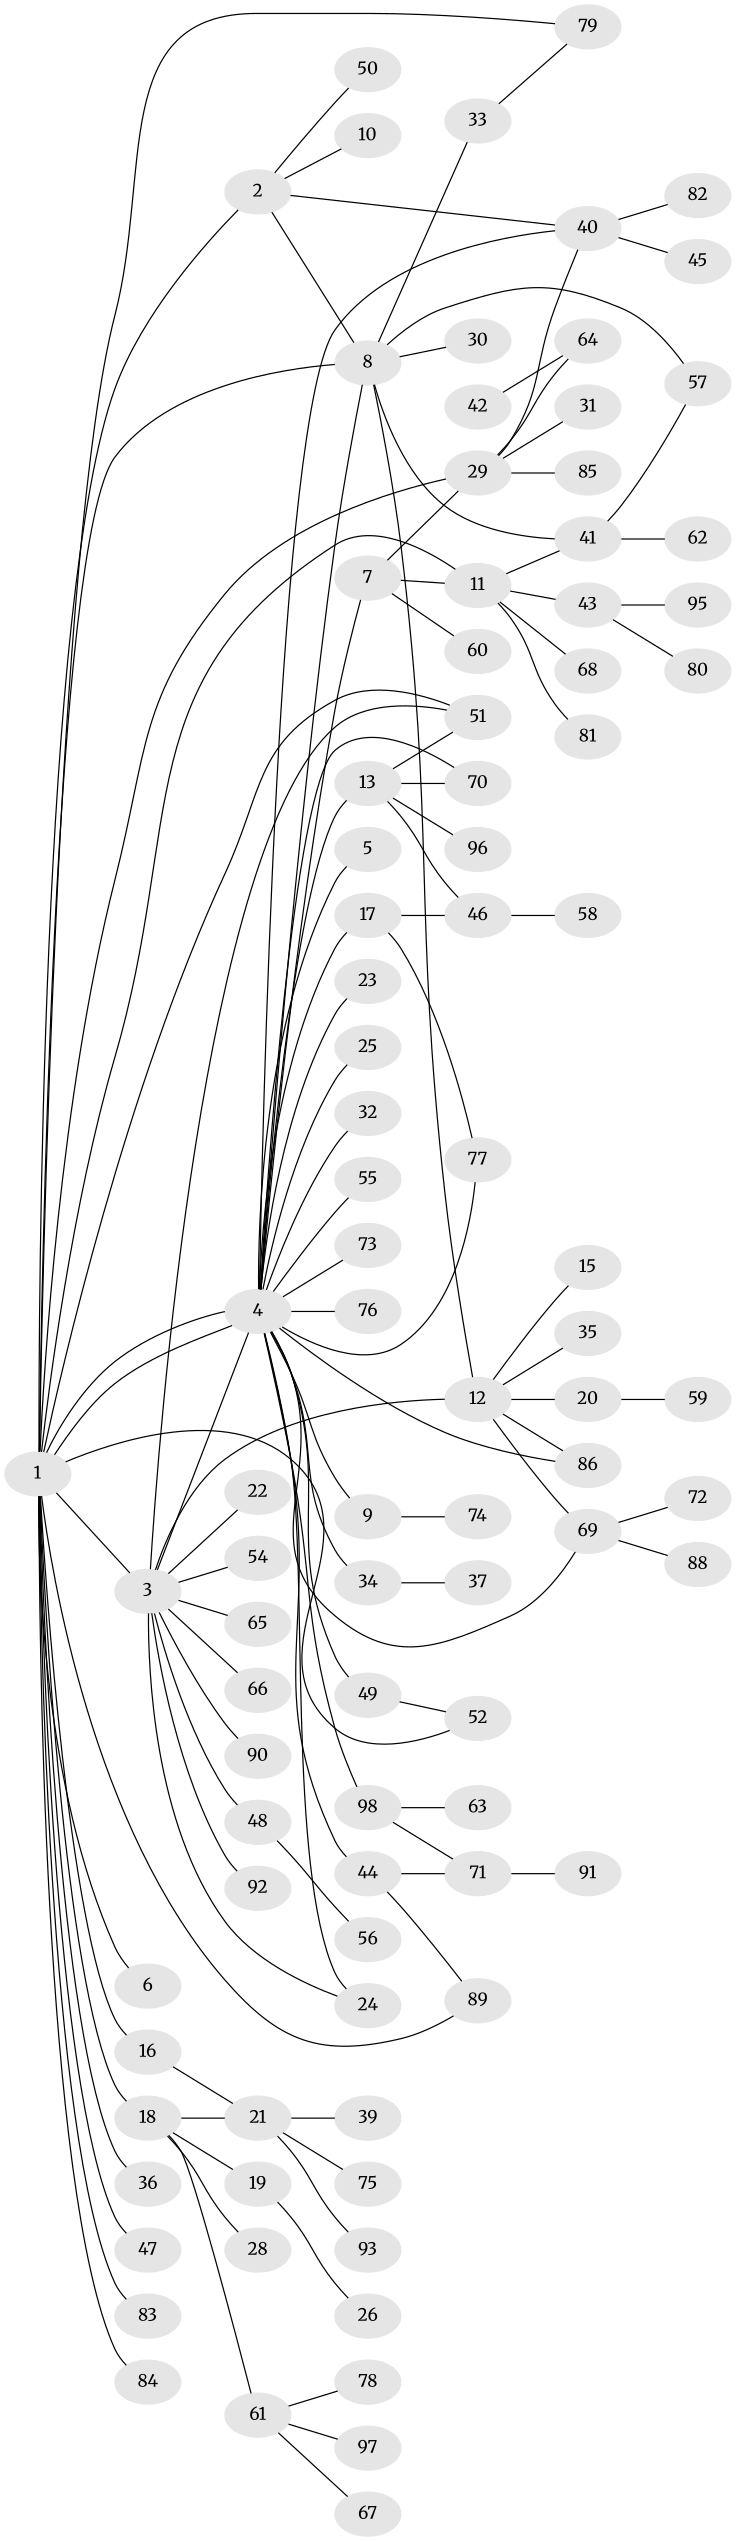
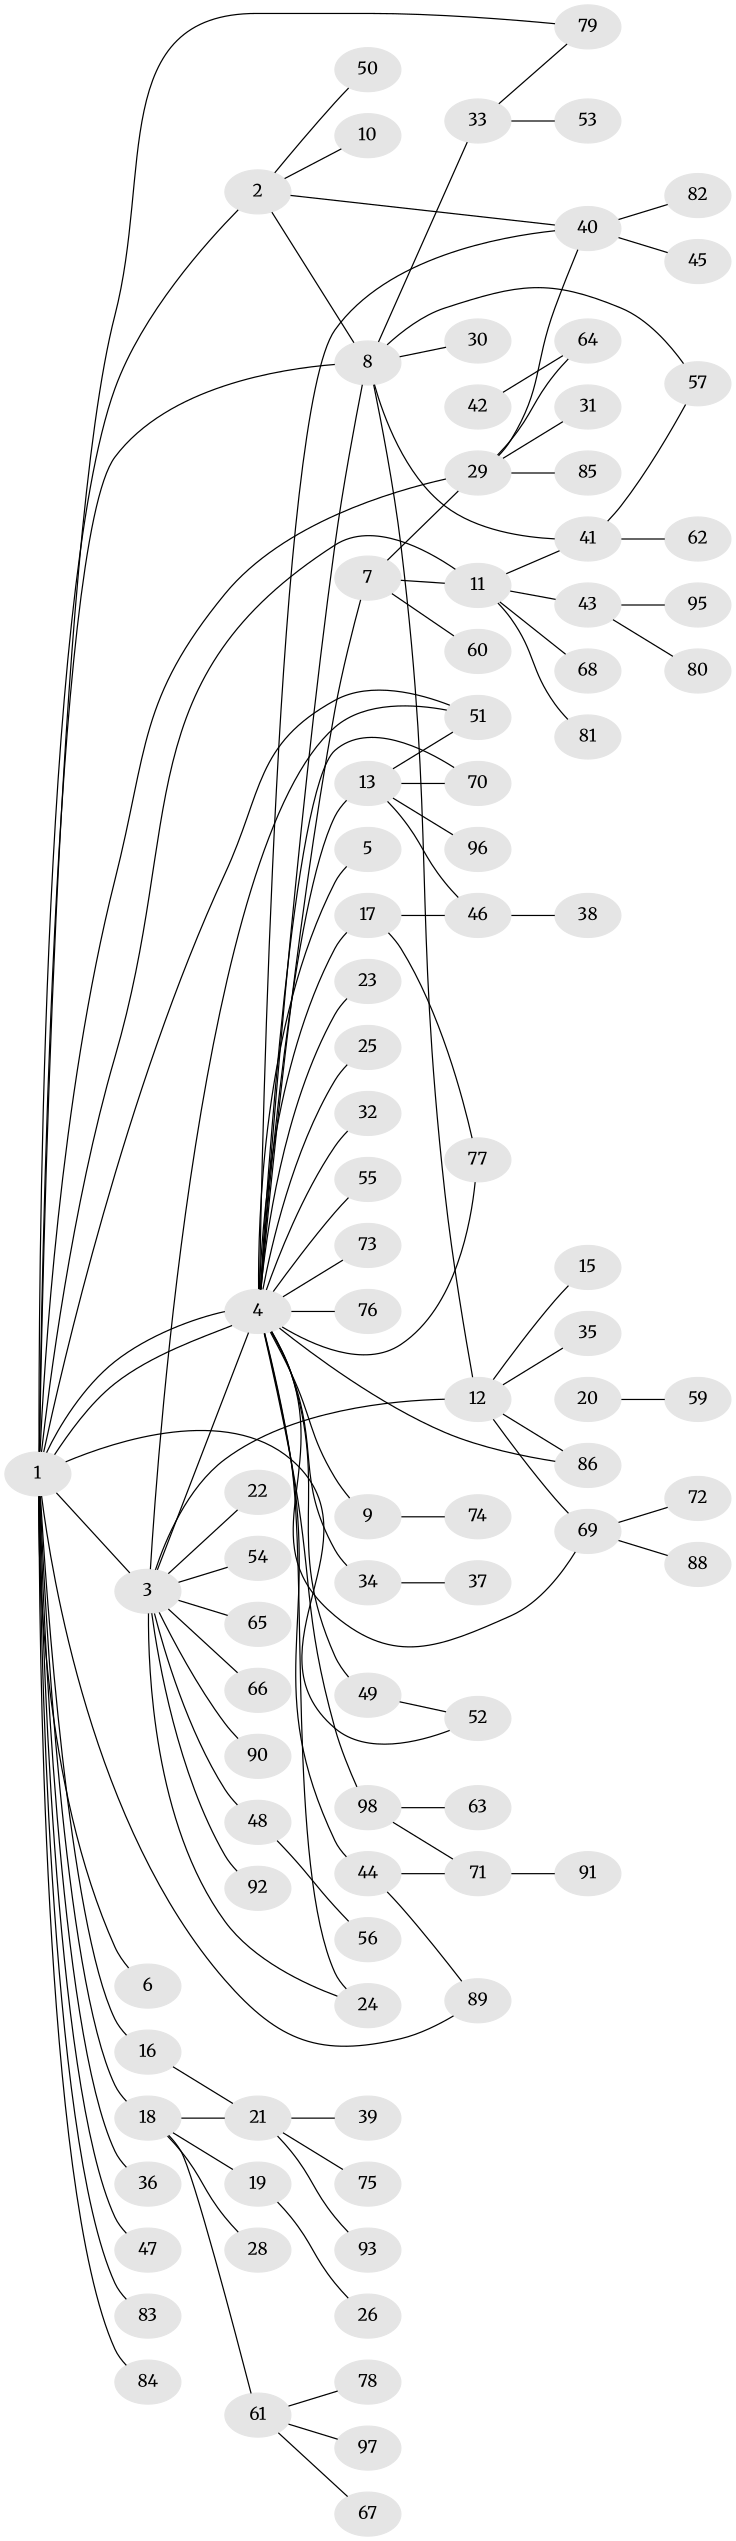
node "53": added
node "58": label "58" -> "38"
edge "12" -- "20": removed
